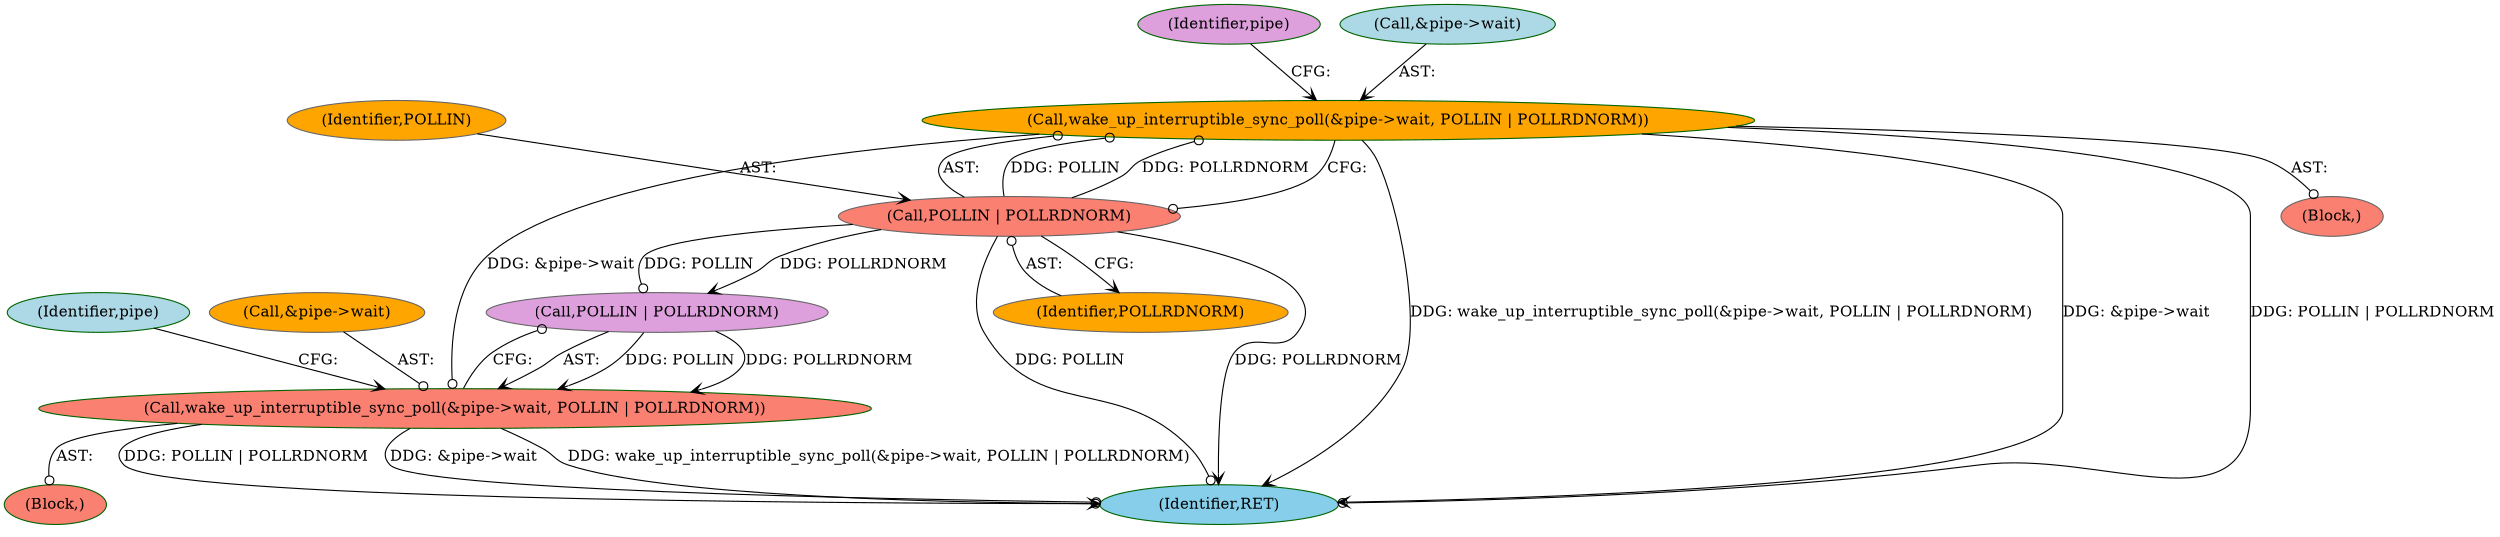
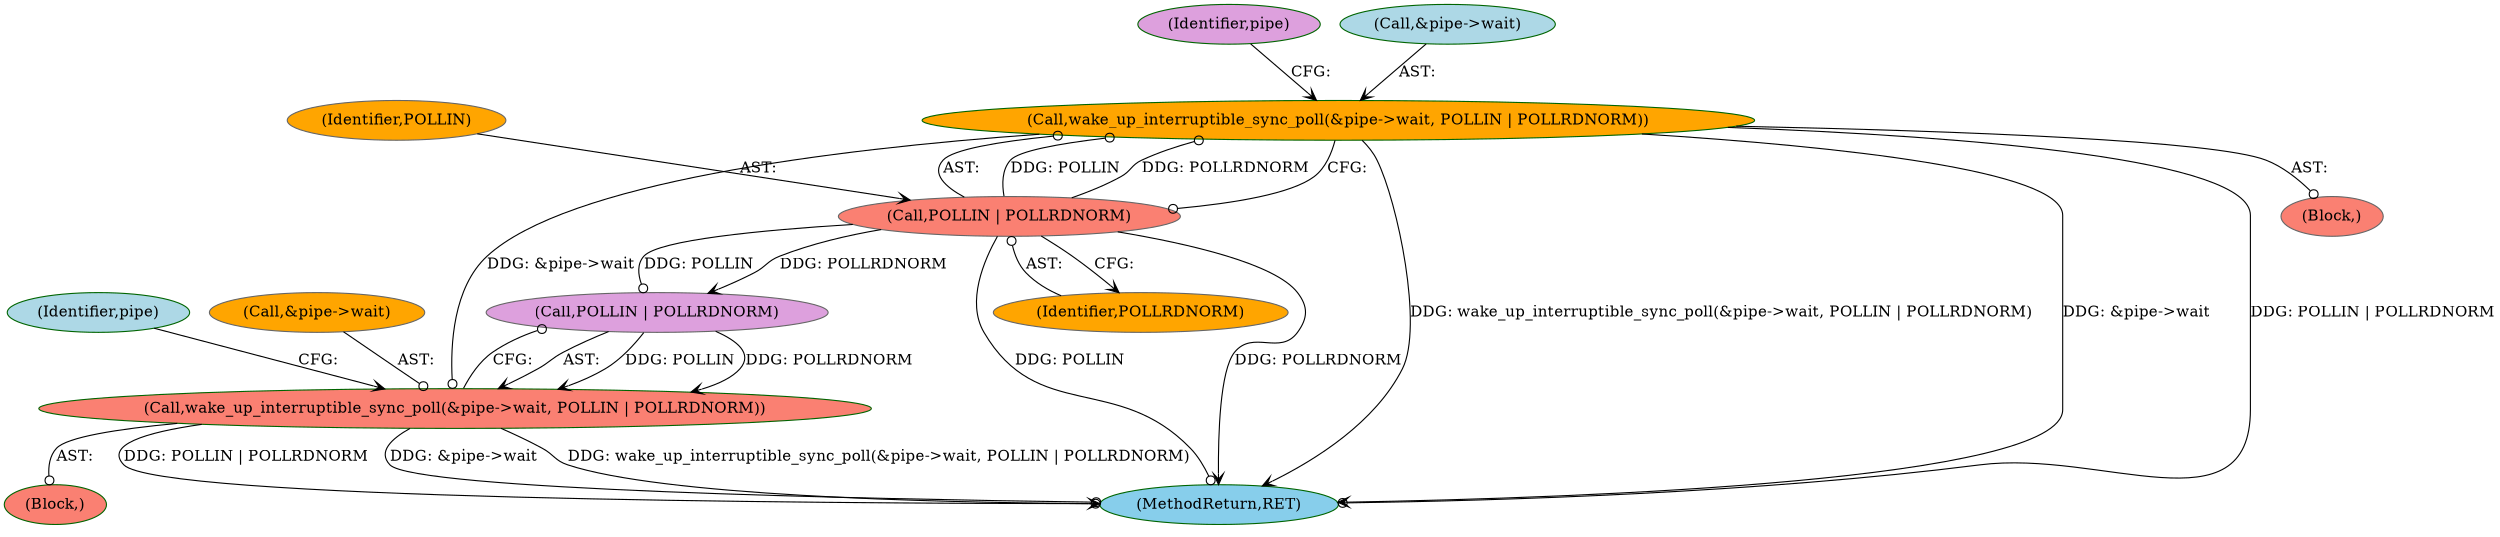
node "(Identifier,RET)": label "(Identifier,RET)" -> "(MethodReturn,RET)"
